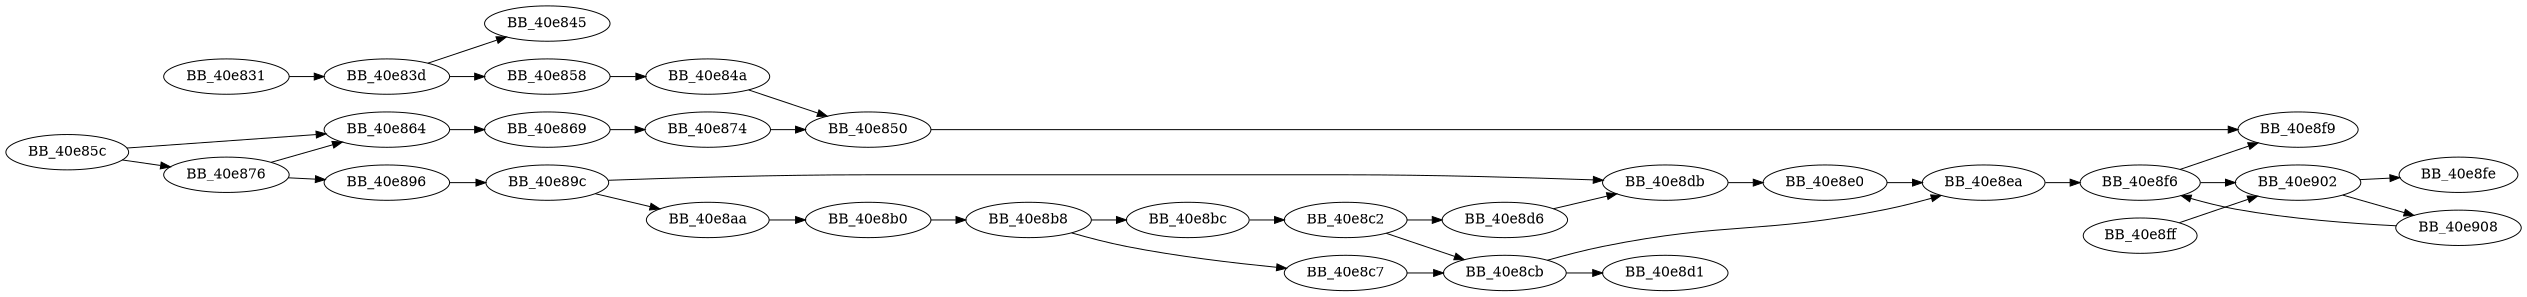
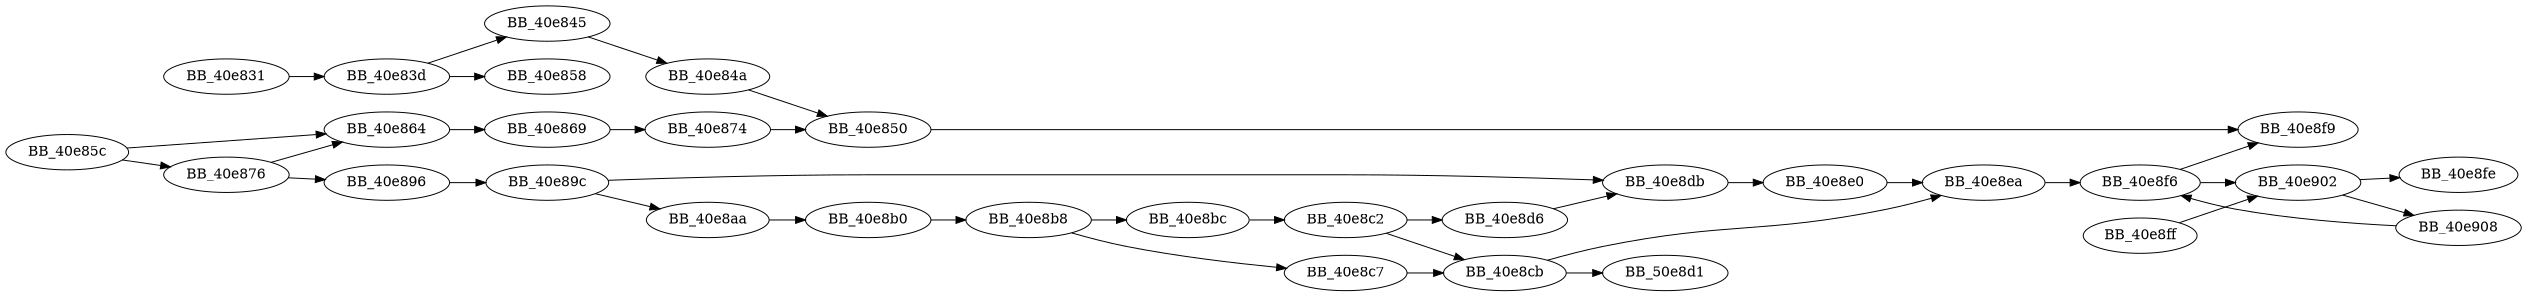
edge "BB_40e858" -> "BB_40e84a": now "BB_40e845" -> "BB_40e84a"
node "BB_40e8d1": label "BB_40e8d1" -> "BB_50e8d1"
